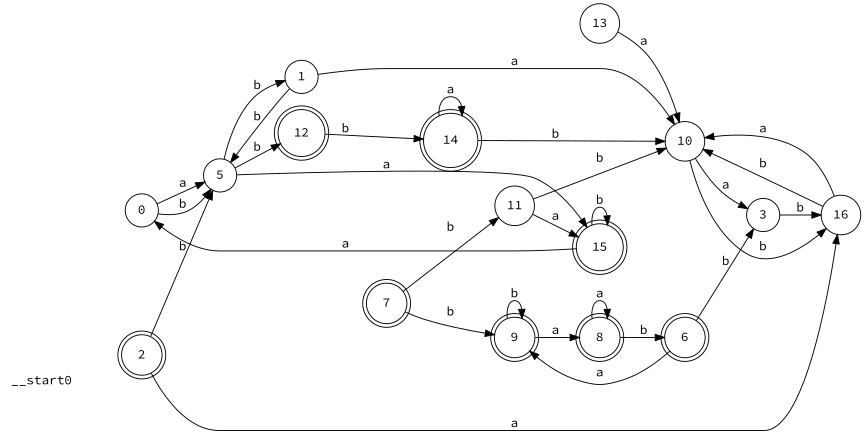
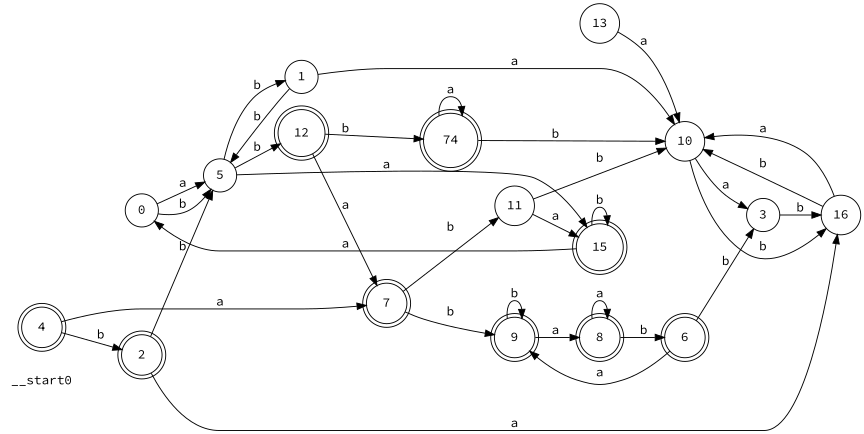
node "14": label "14" -> "74"
edge "12" -> "7": added, label "a"
node "4": added
